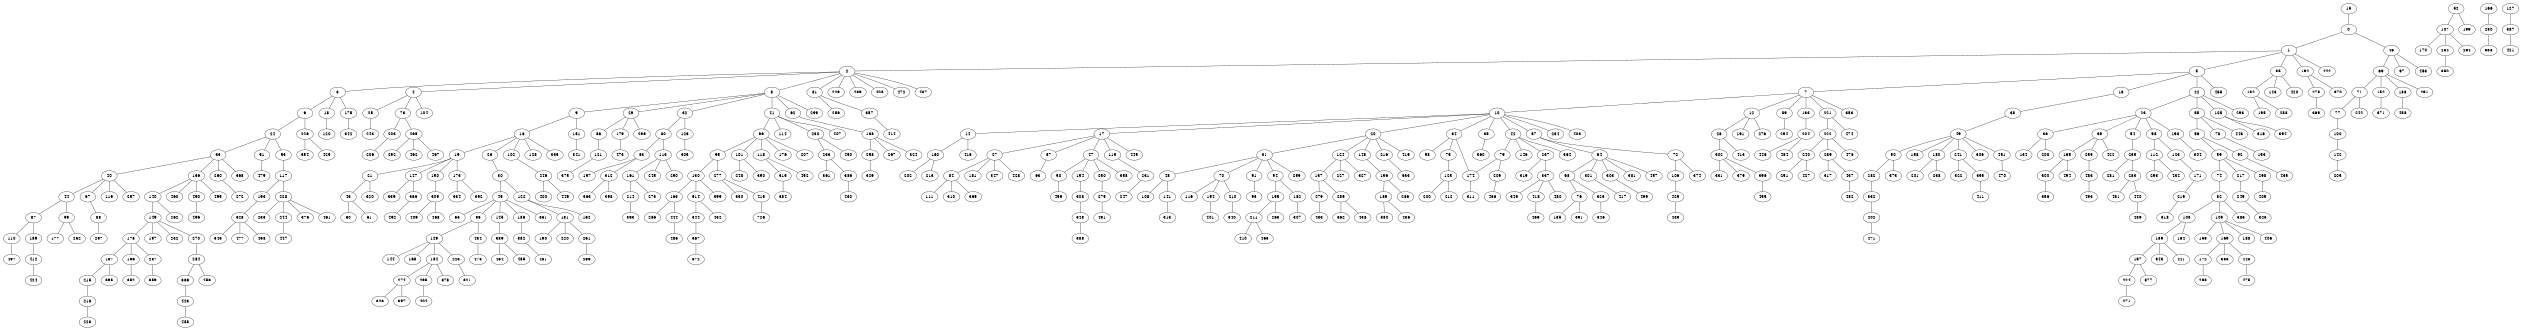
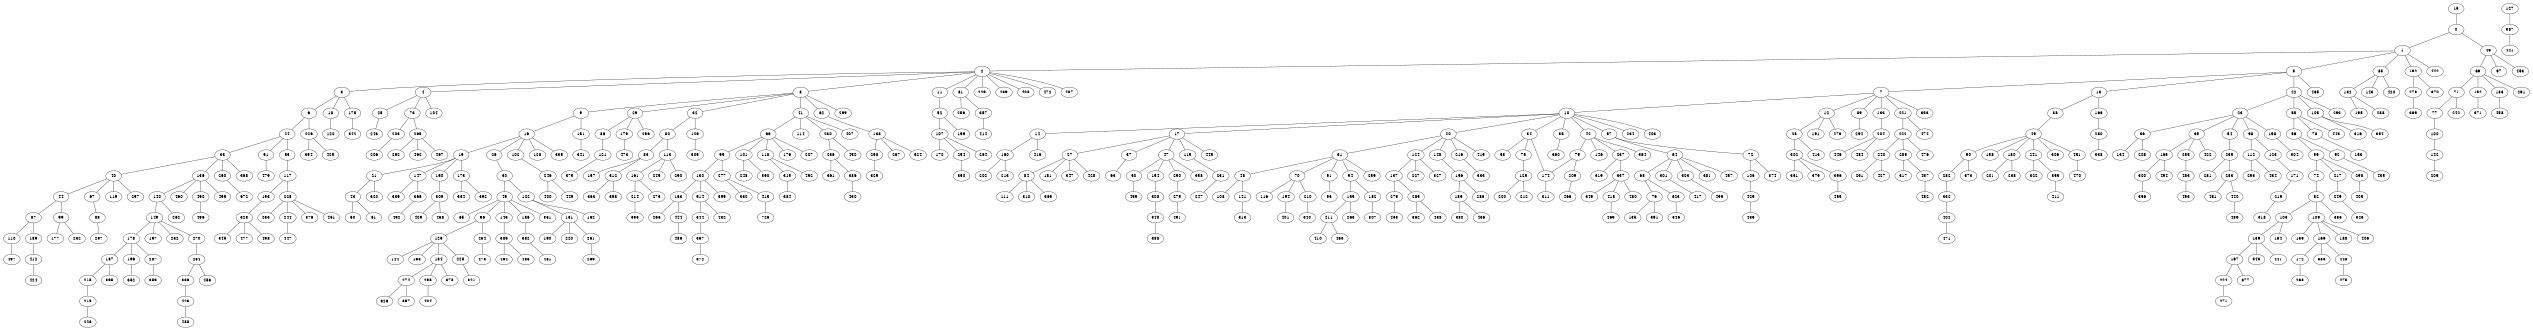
node "11": added
edge "13" -- "166": added
node "272": label "272" -> "672"
